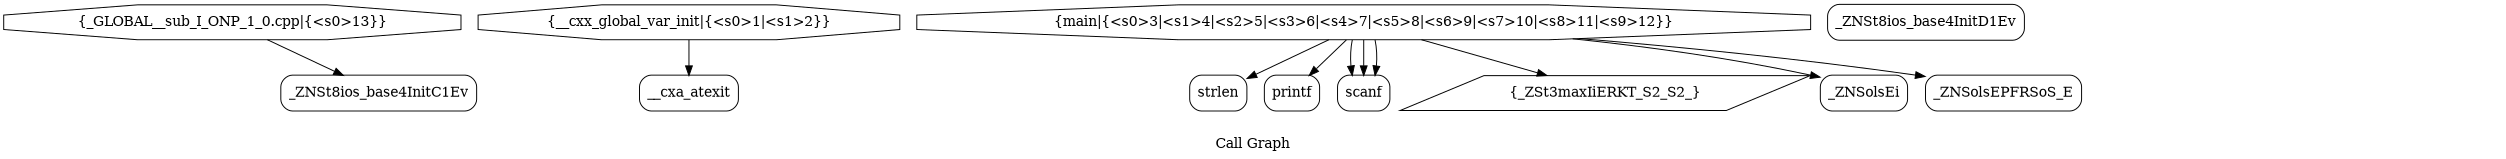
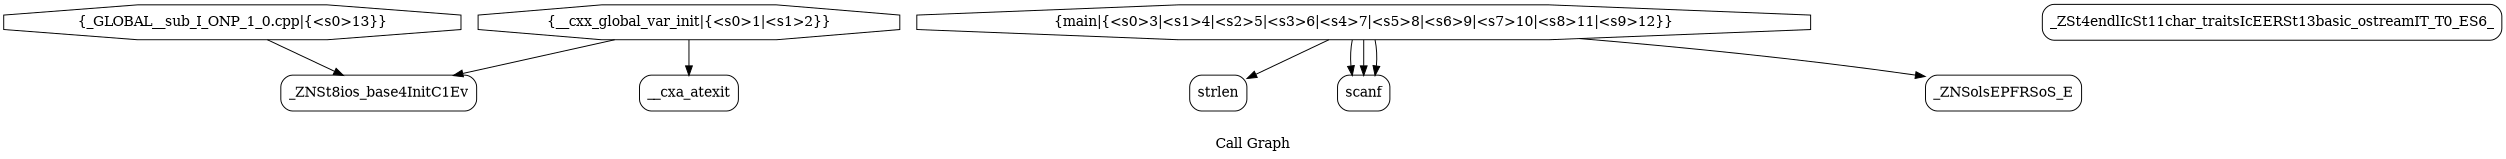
node "_ZNSt8ios_base4InitD1Ev": removed
node "_ZSt4endlIcSt11char_traitsIcEERSt13basic_ostreamIT_T0_ES6_": added
edge "{__cxx_global_var_init|{<s0>1|<s1>2}}" -> "_ZNSt8ios_base4InitC1Ev": added
node "printf": removed
node "{_ZSt3maxIiERKT_S2_S2_}": removed
node "_ZNSolsEi": removed
